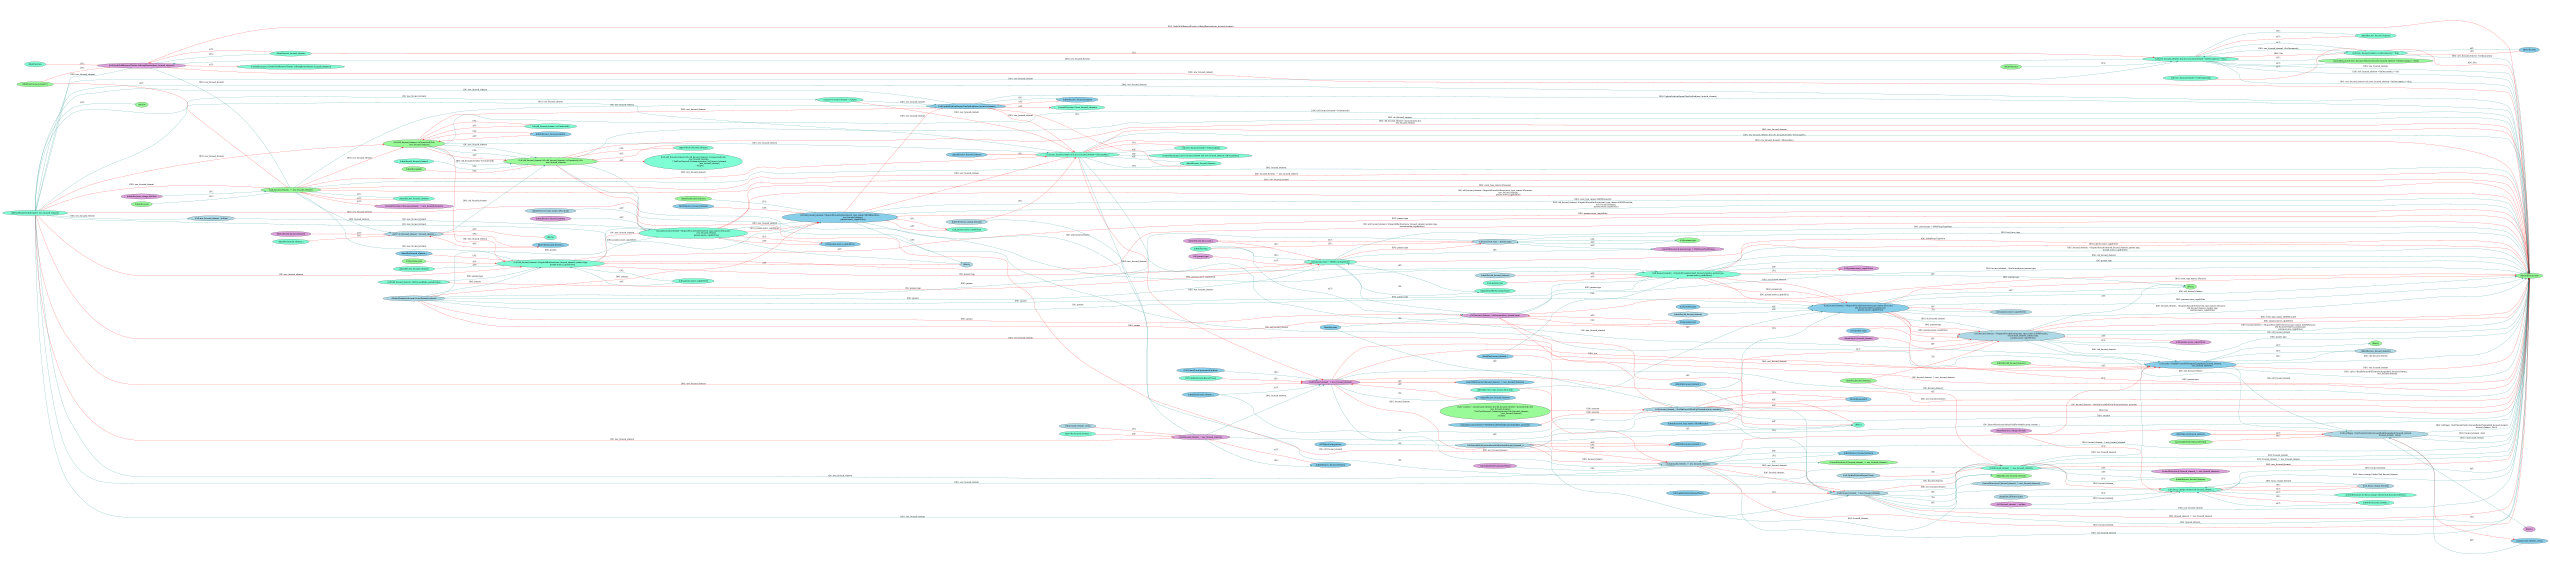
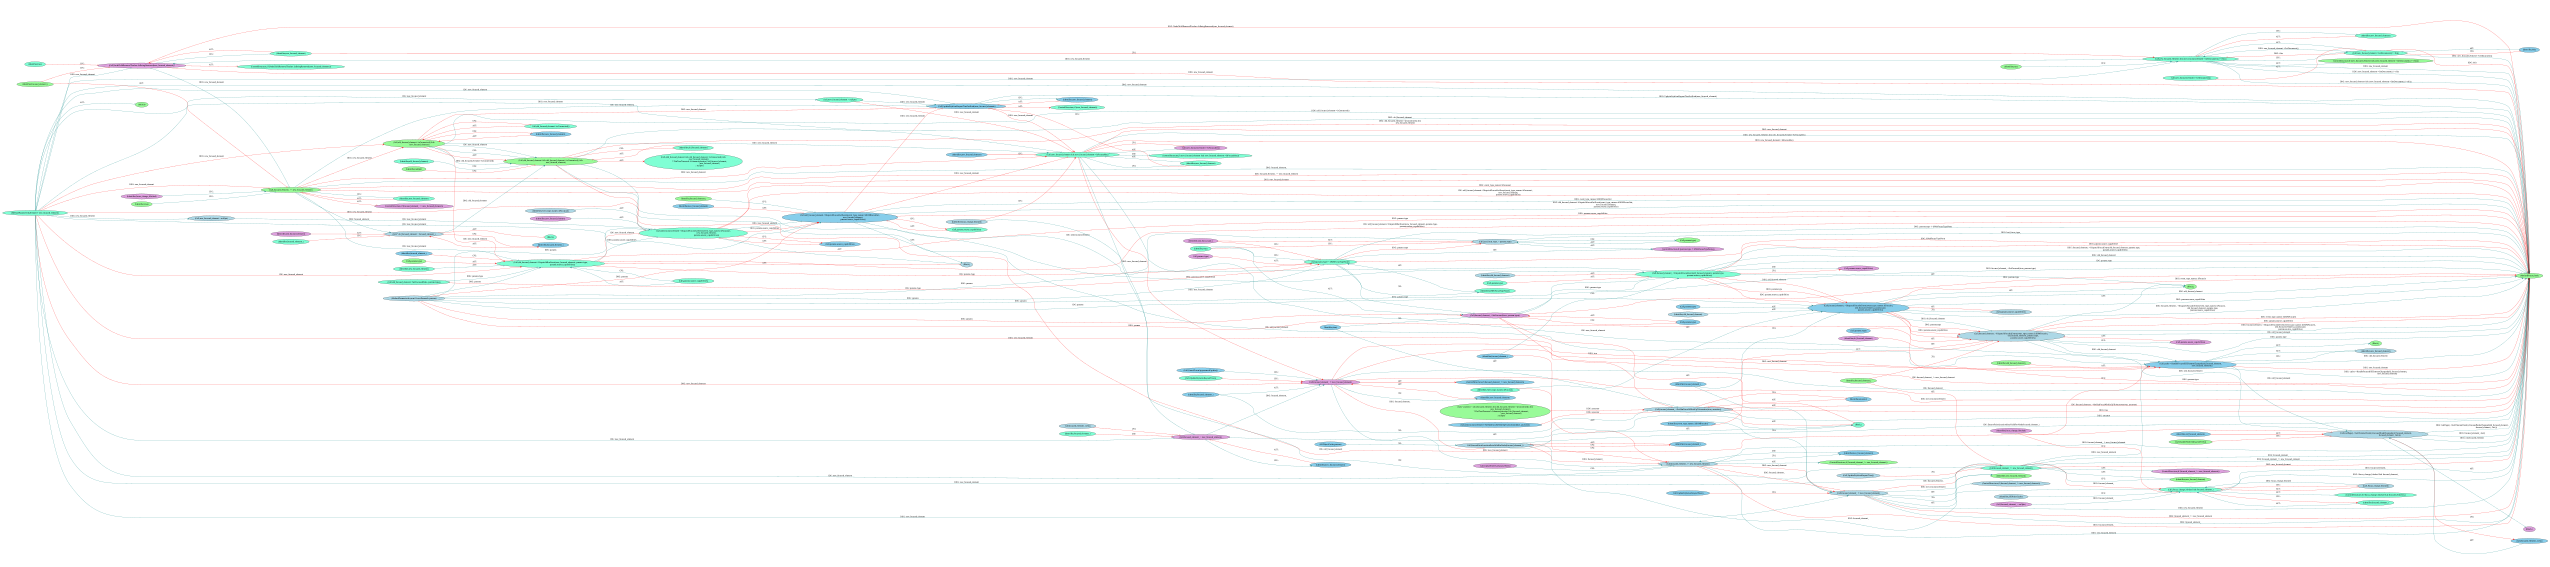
node "(Call,new_focused_element->IsFocusable())": fillcolor aquamarine -> plum
edge "(MethodParameterIn,Element* new_focused_element)" -> "(Call,focused_element_ = new_focused_element)": color red -> teal
